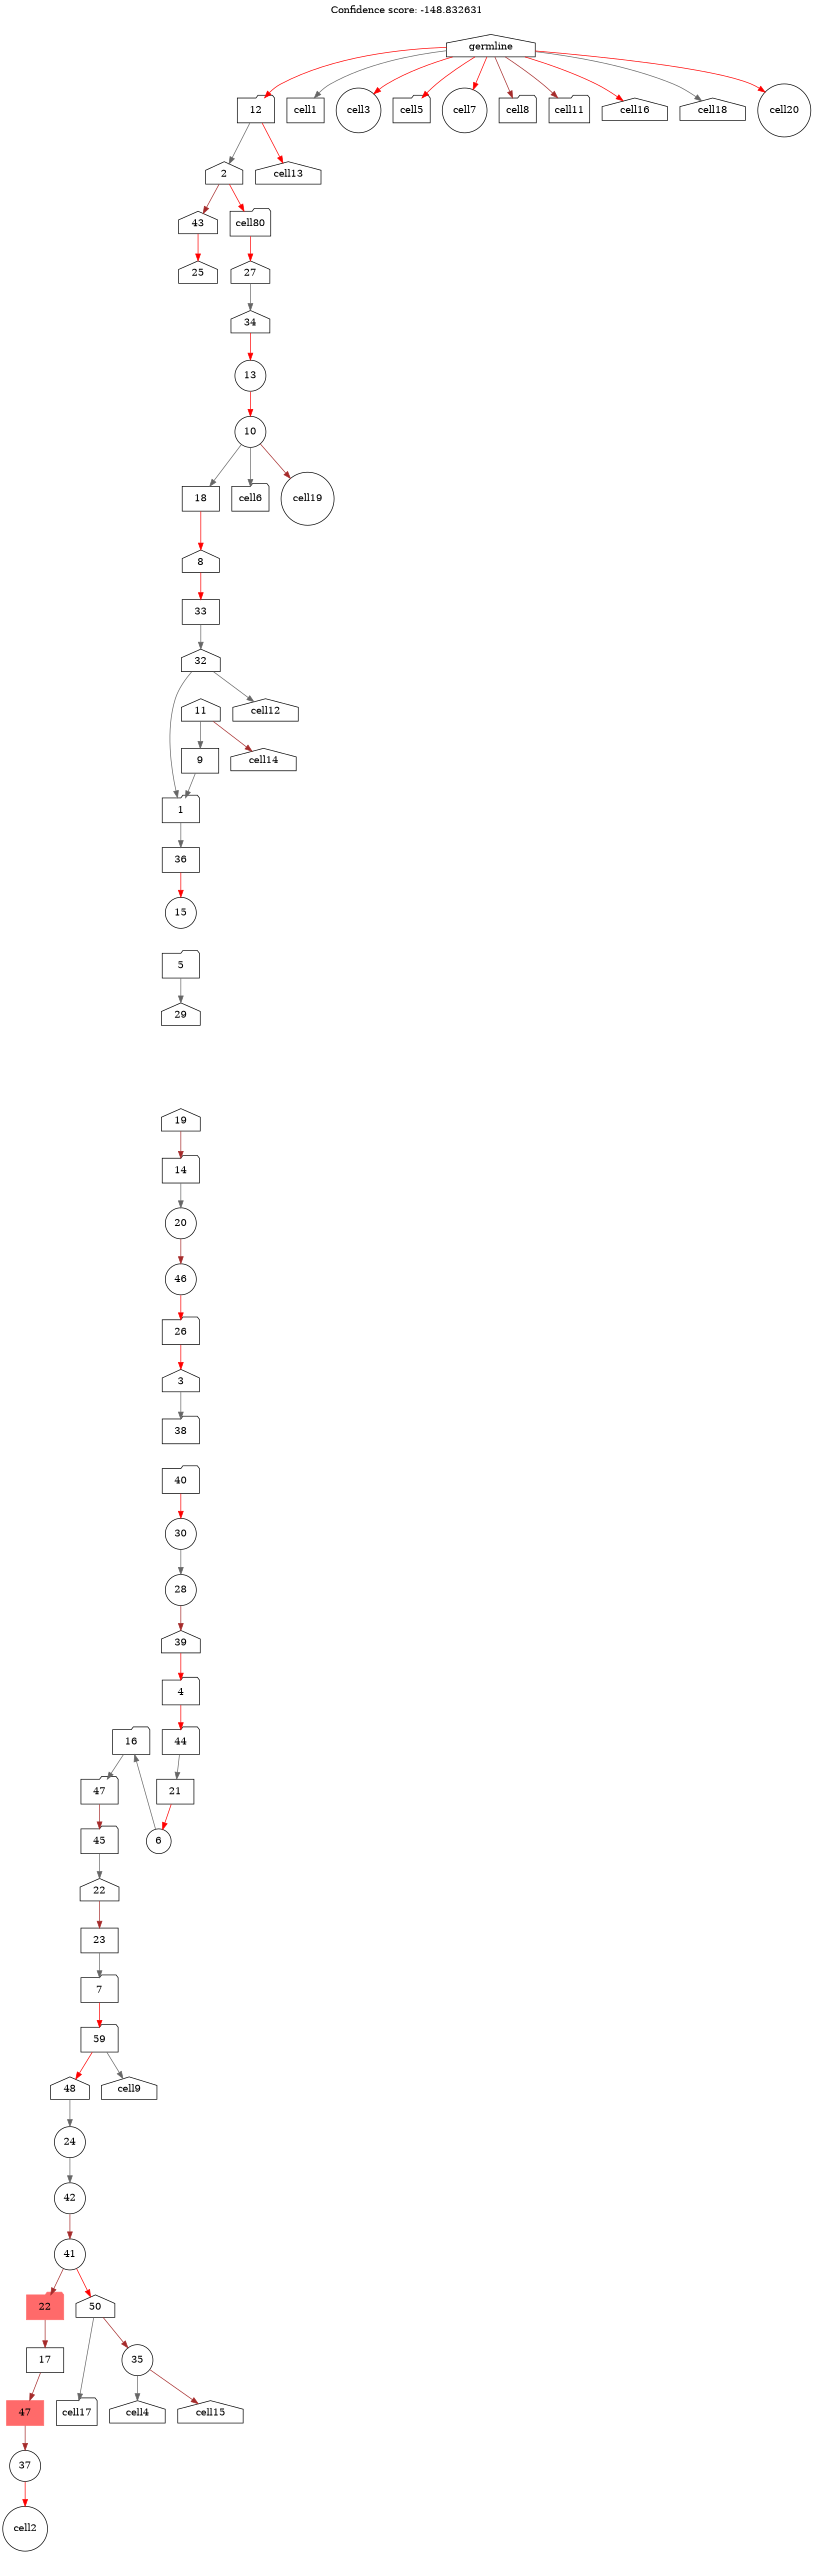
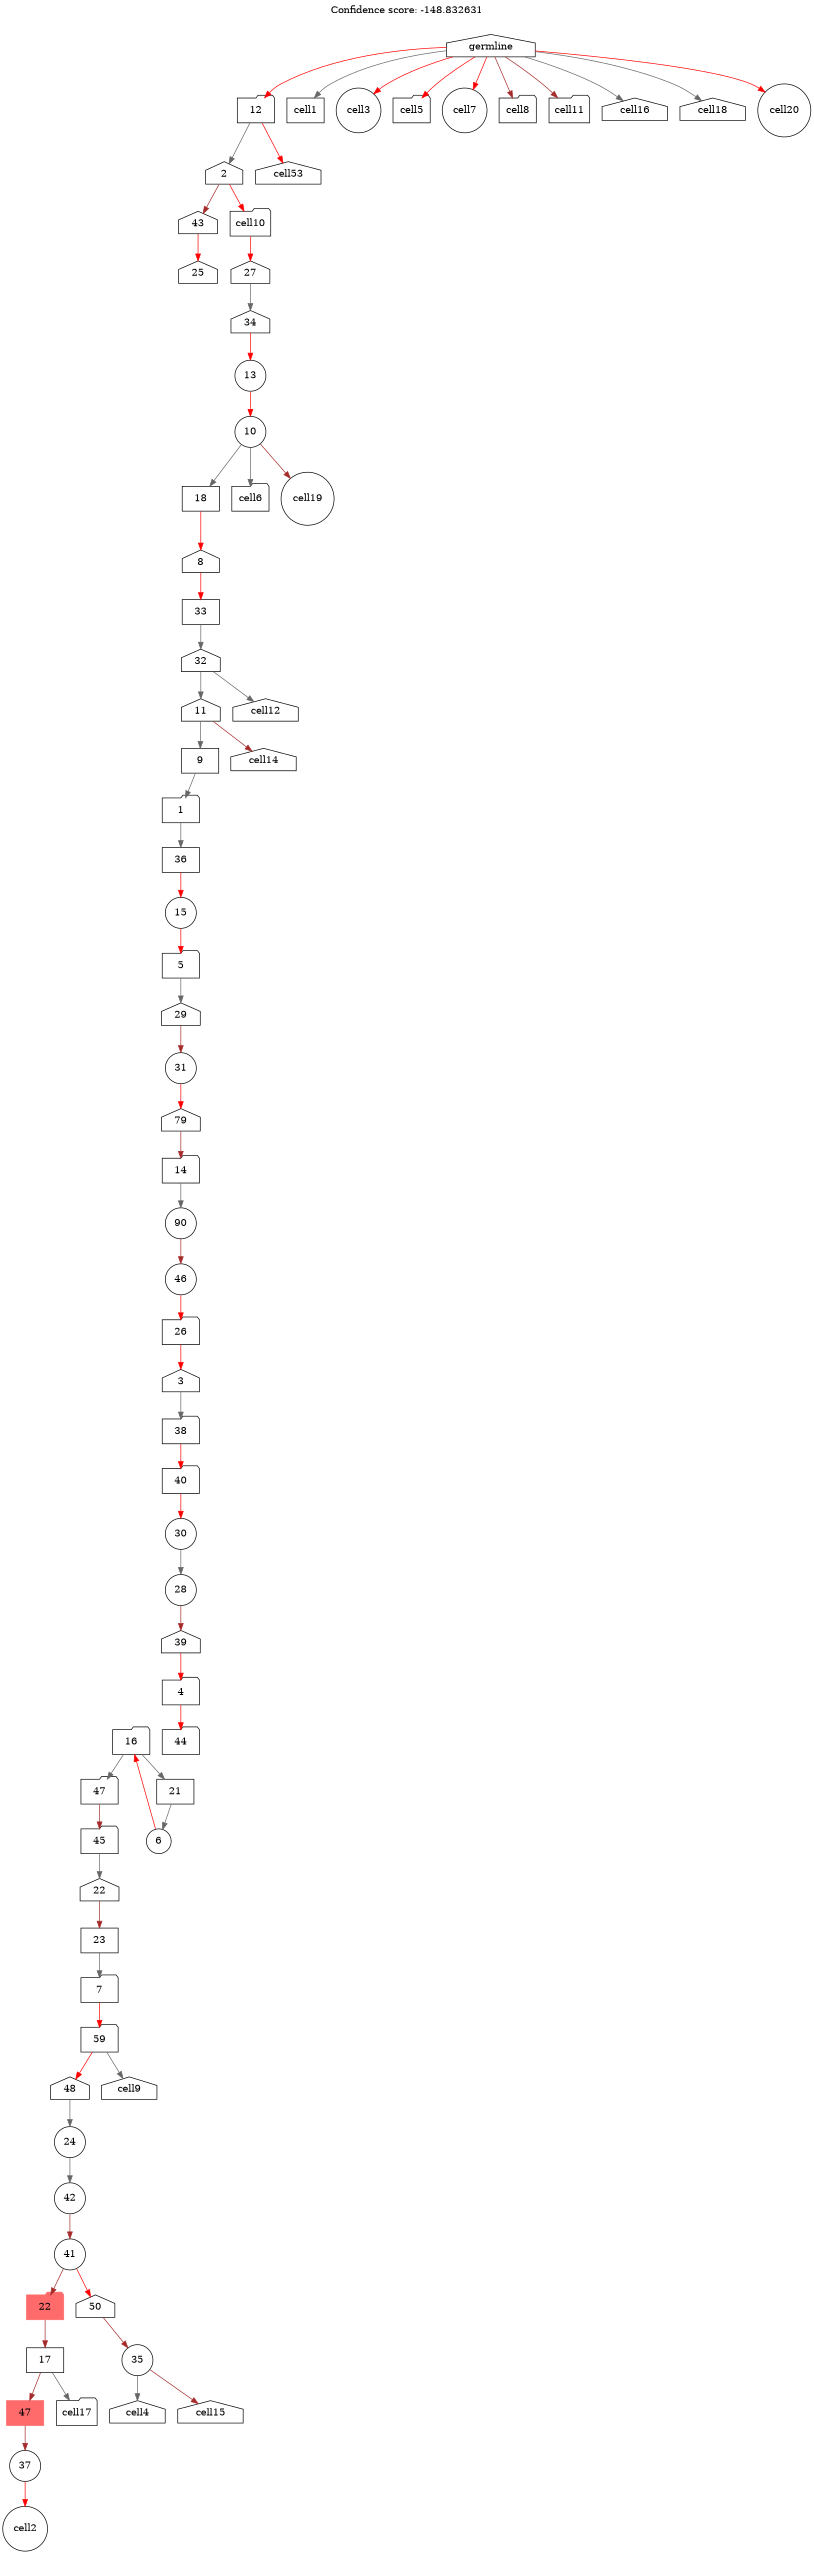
edge "germline" -> "cell16": color red -> gray40
node "cell13": label "cell13" -> "cell53"
node "cell80": label "cell80" -> "cell10"
edge "32" -> "1": now "32" -> "11"
edge "15" -> "5": added
node "31": added
node "19": label "19" -> "79"
node "20": label "20" -> "90"
edge "38" -> "40": added
edge "44" -> "21": now "16" -> "21"
edge "6" -> "16": color gray40 -> red
edge "21" -> "6": color red -> gray40
edge "50" -> "cell17": now "17" -> "cell17"
